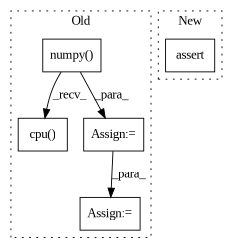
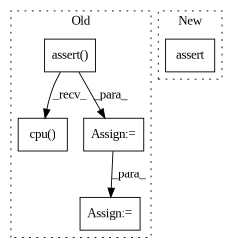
node "numpy()": label "numpy()" -> "assert()"
